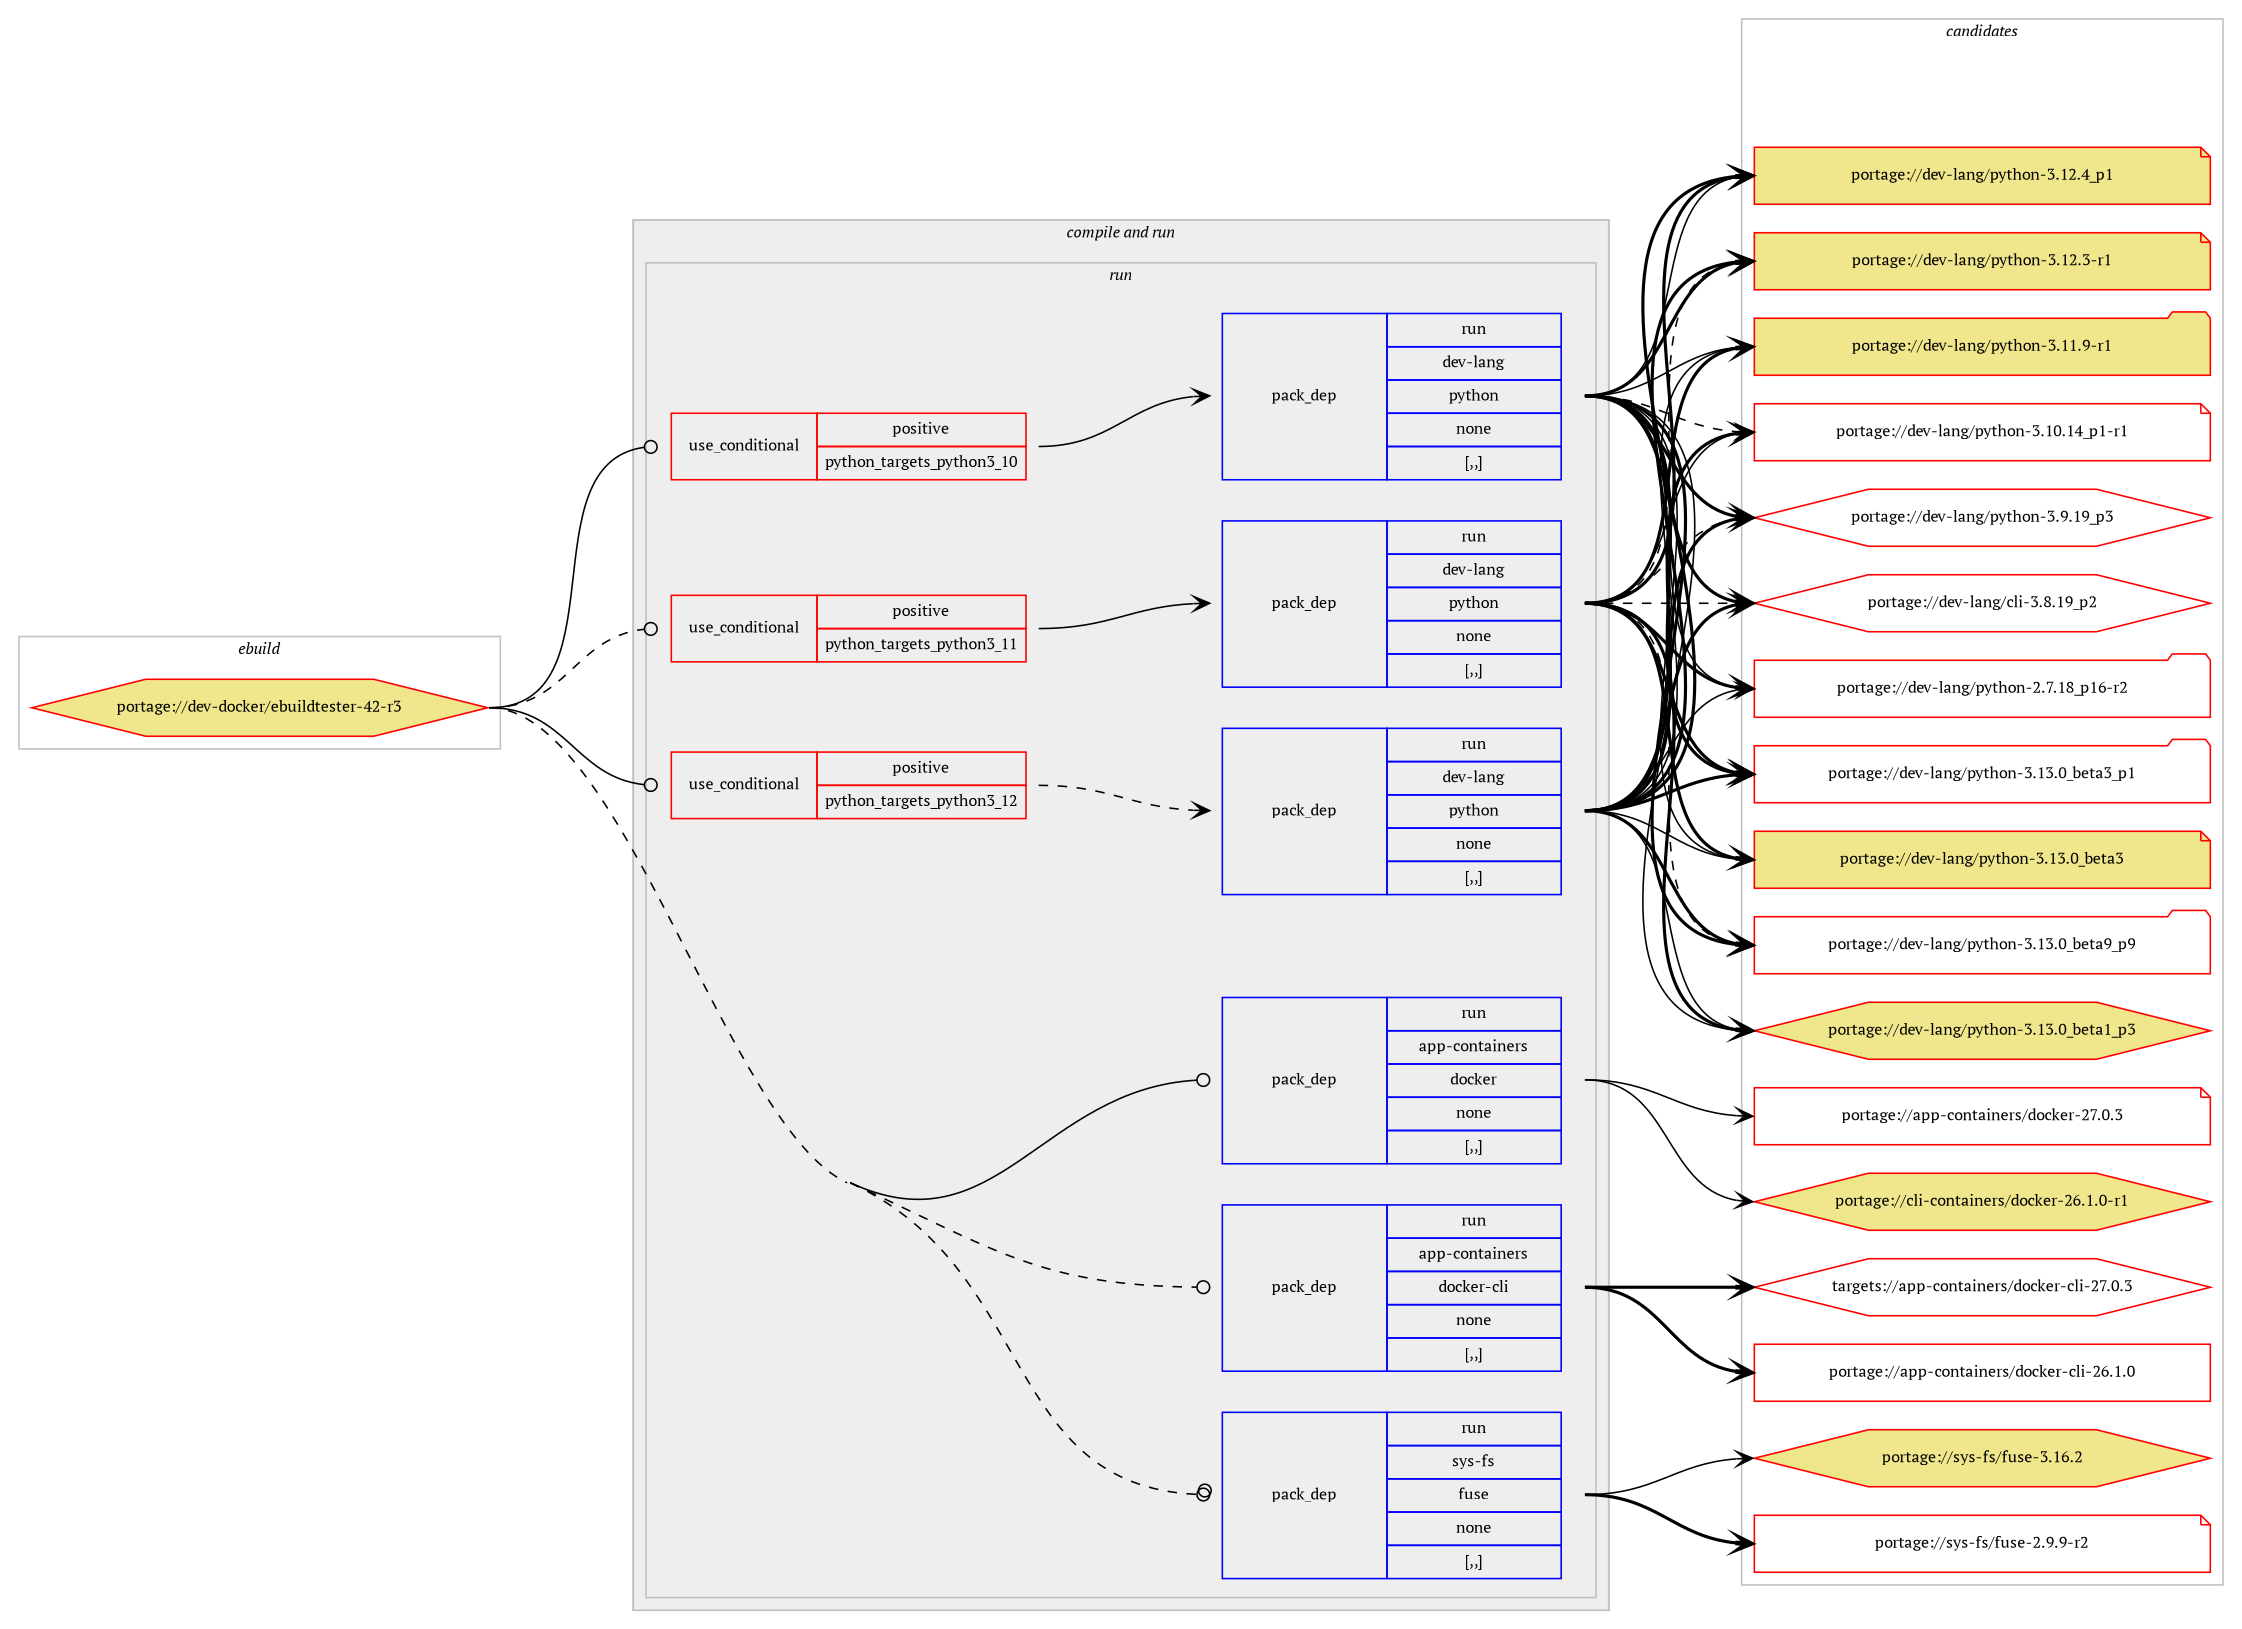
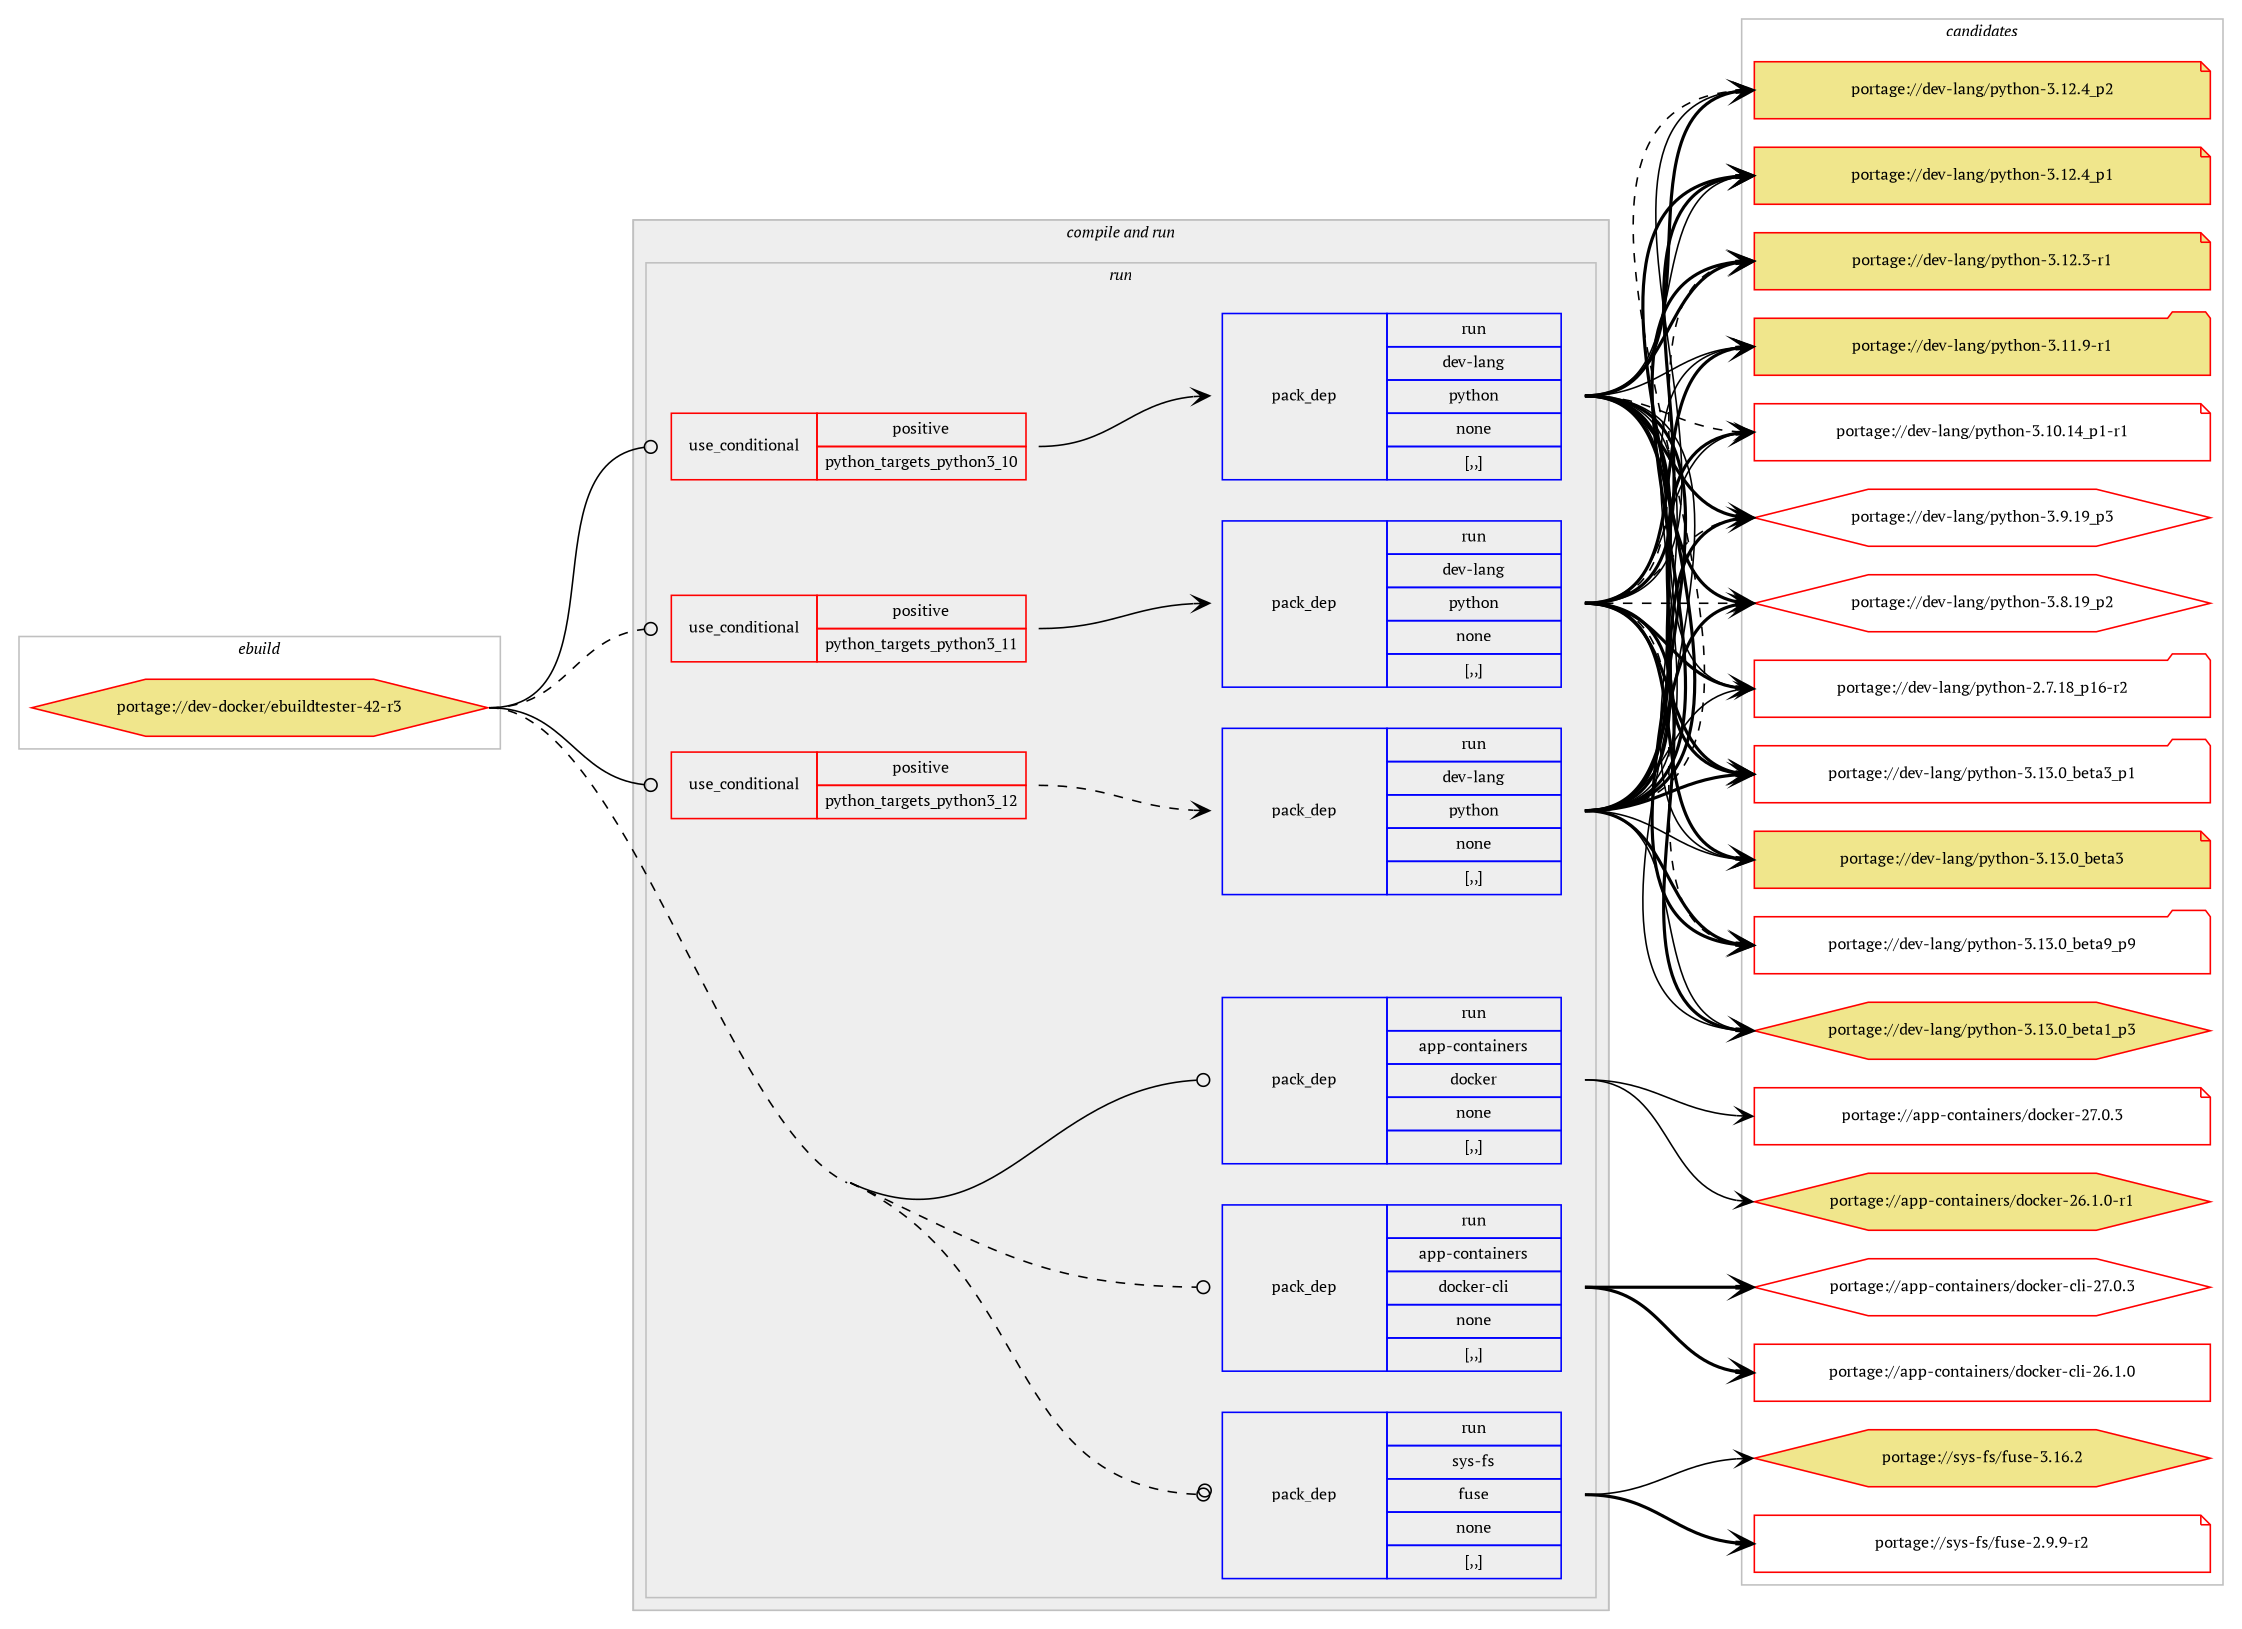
node "portage://dev-lang/python-3.12.4_p2": added
node "portage://dev-lang/cli-3.8.19_p2": label "portage://dev-lang/cli-3.8.19_p2" -> "portage://dev-lang/python-3.8.19_p2"
node "portage://cli-containers/docker-26.1.0-r1": label "portage://cli-containers/docker-26.1.0-r1" -> "portage://app-containers/docker-26.1.0-r1"
node "targets://app-containers/docker-cli-27.0.3": label "targets://app-containers/docker-cli-27.0.3" -> "portage://app-containers/docker-cli-27.0.3"
